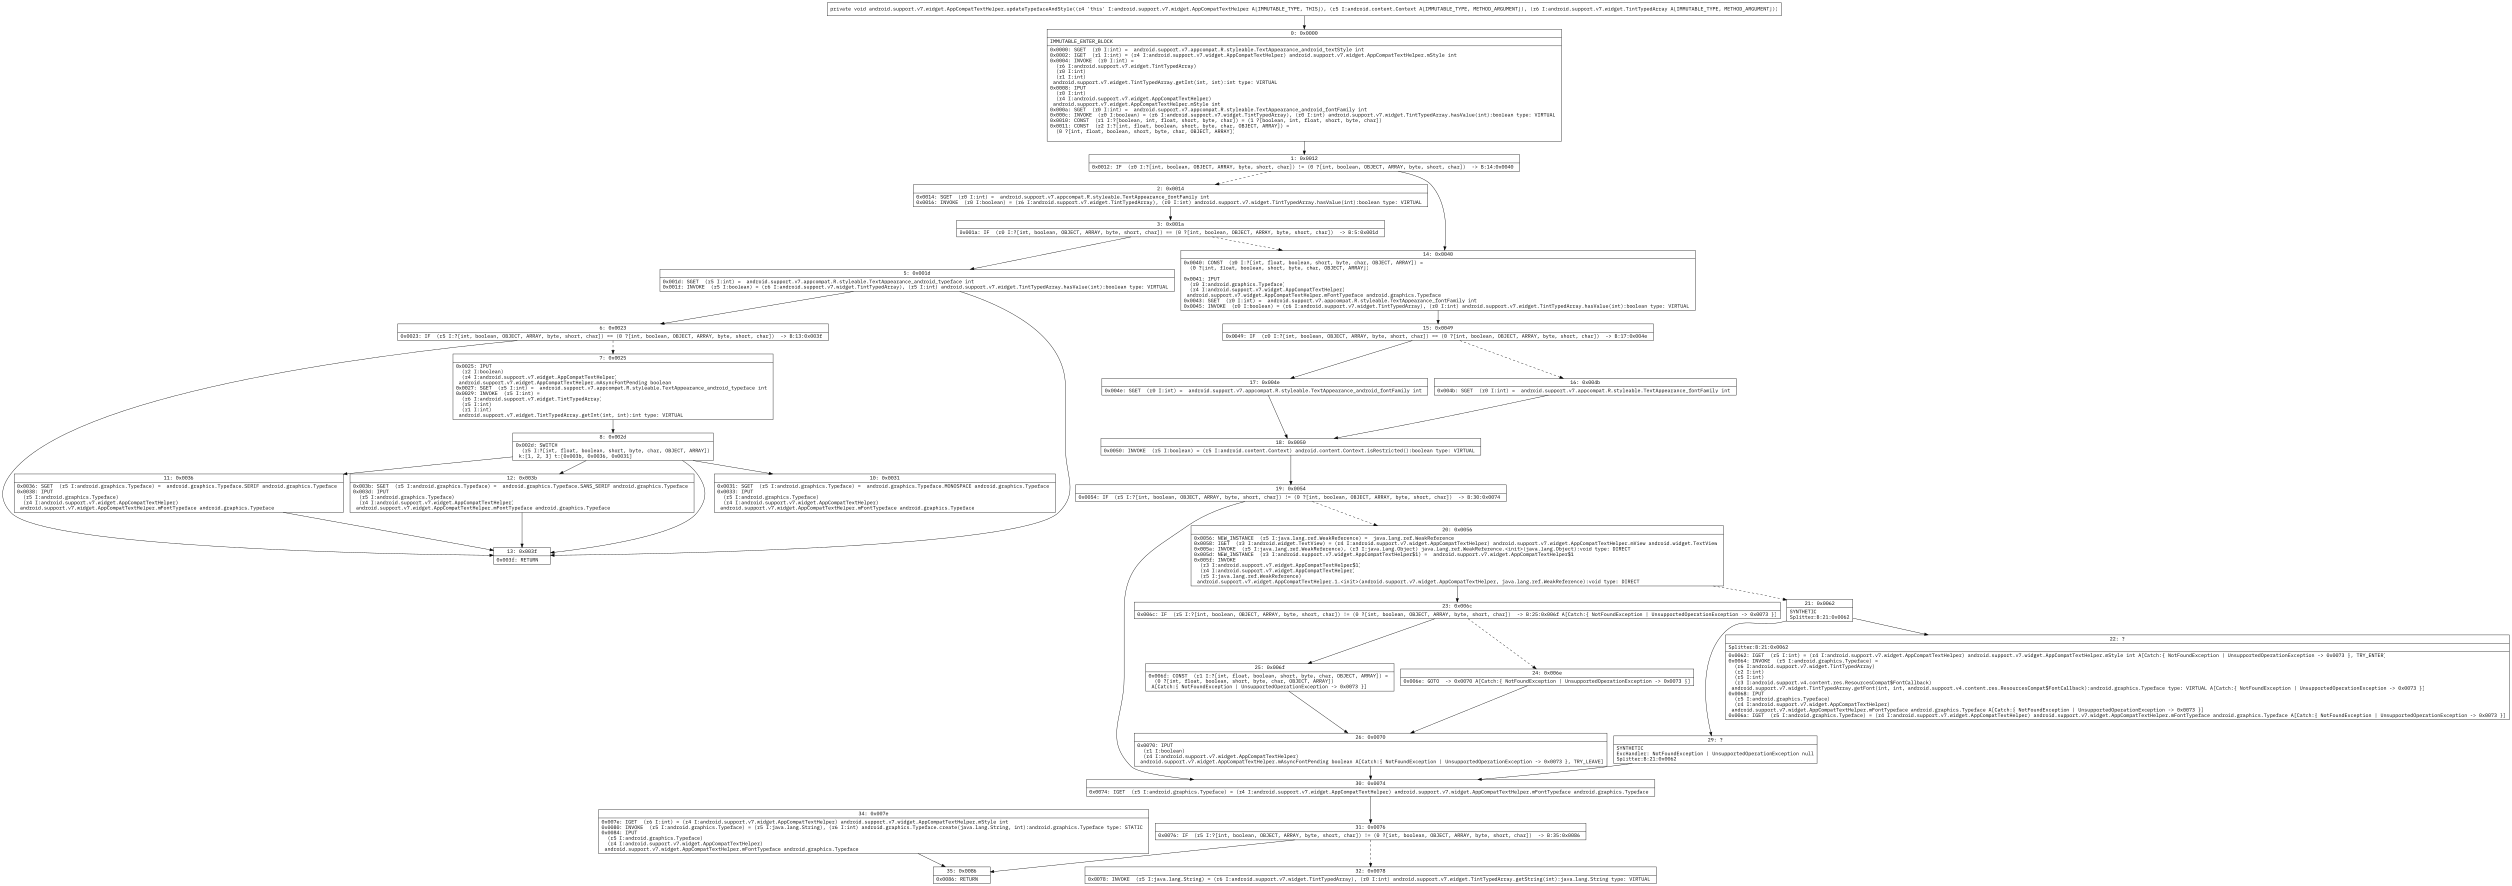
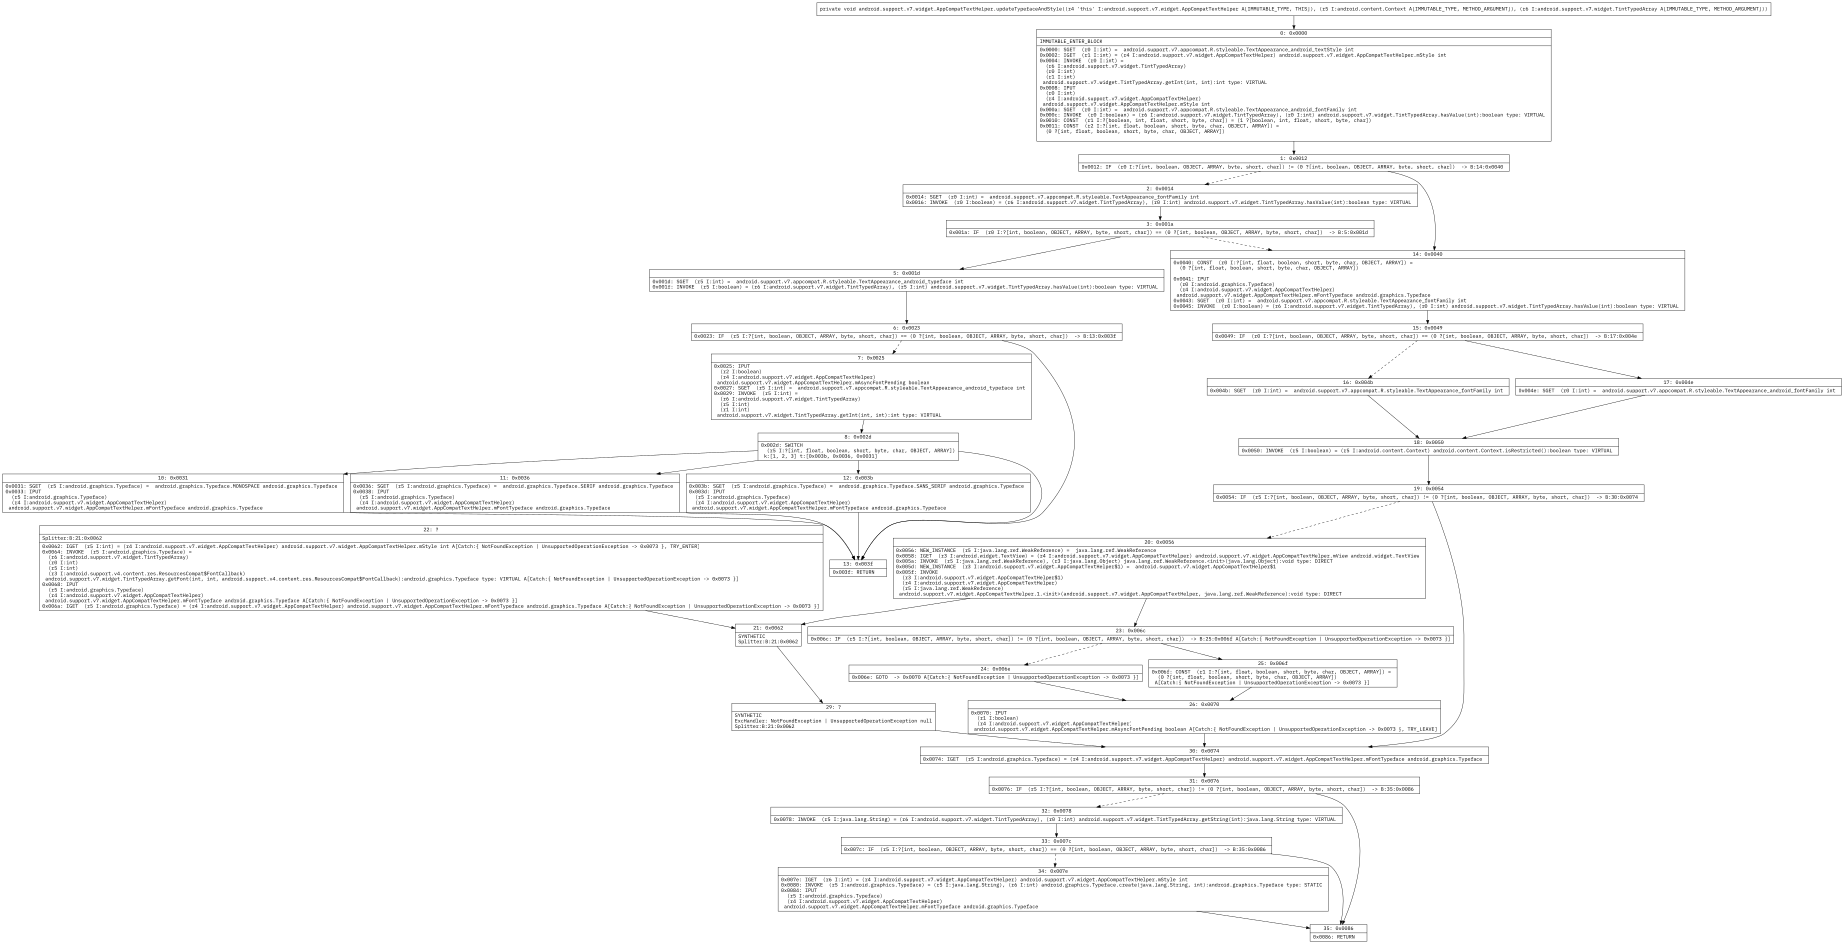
edge "5: 0x001d" -> "13: 0x003f": now "10: 0x0031" -> "13: 0x003f"
edge "20: 0x0056" -> "21: 0x0062": style dashed -> solid
edge "21: 0x0062" -> "22: ?": reversed
node "22: ?": text "(r2 I:int)" -> "(r0 I:int)"
node "33: 0x007c": added
